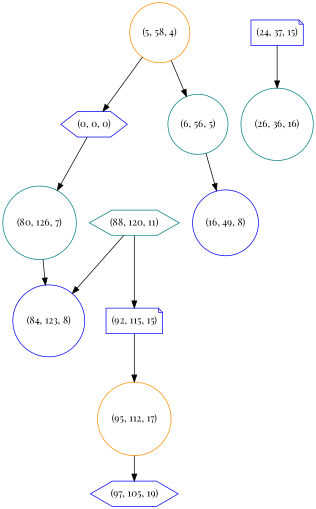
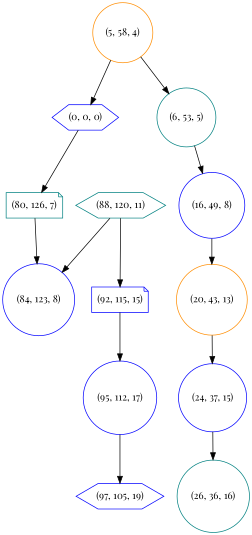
node "(24, 37, 15)": shape note -> circle
node "(6, 56, 5)": label "(6, 56, 5)" -> "(6, 53, 5)"
node "(80, 126, 7)": shape circle -> note
node "(20, 43, 13)": added
node "(95, 112, 17)": color darkorange -> blue
